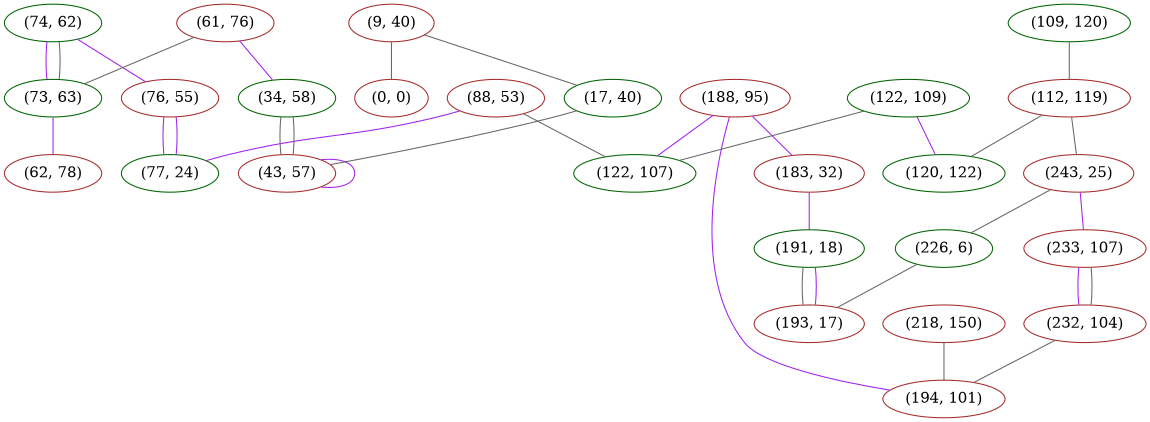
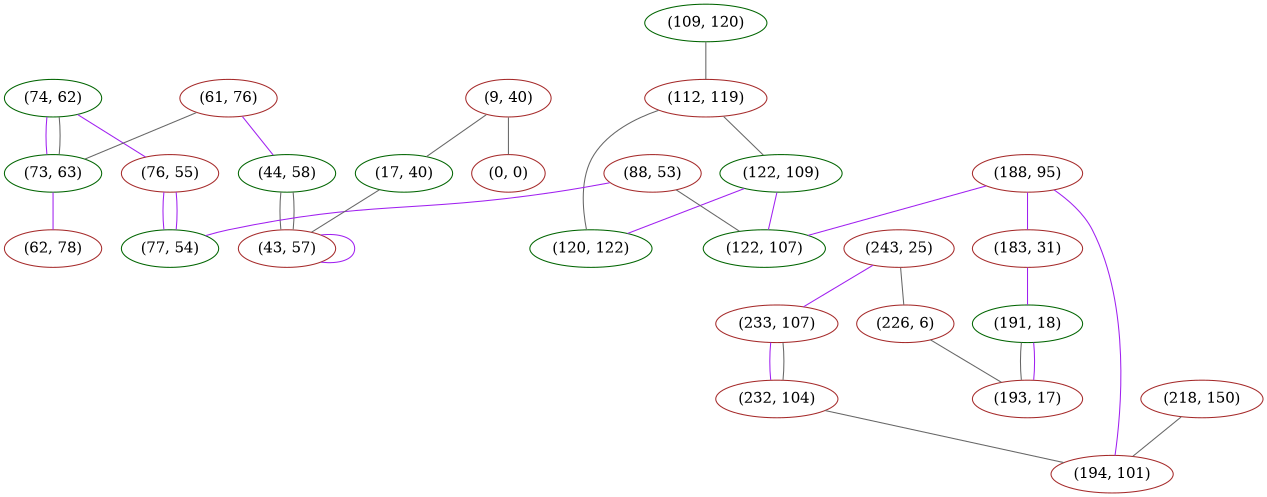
node "(34, 58)": label "(34, 58)" -> "(44, 58)"
edge "(122, 109)" -- "(122, 107)": color gray40 -> purple
edge "(112, 119)" -- "(243, 25)": now "(112, 119)" -- "(122, 109)"
node "(77, 24)": label "(77, 24)" -> "(77, 54)"
node "(183, 32)": label "(183, 32)" -> "(183, 31)"
node "(226, 6)": color darkgreen -> brown
